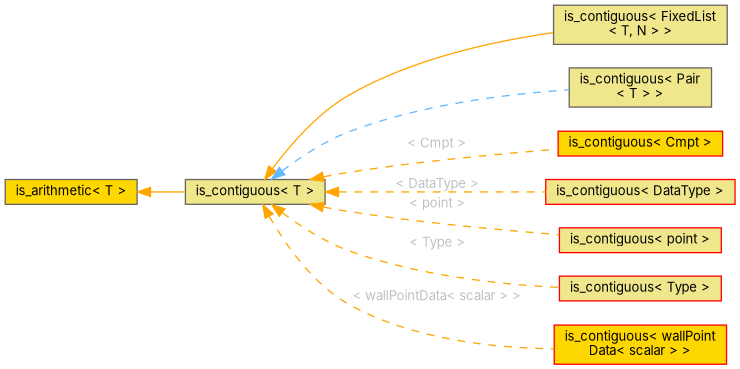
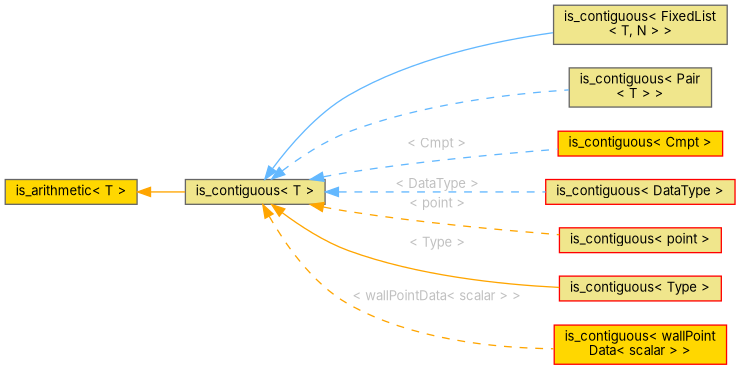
edge "is_contiguous< FixedList < T, N > >" -> "is_contiguous< T >": color orange -> steelblue1
edge "is_contiguous< Cmpt >" -> "is_contiguous< T >": color orange -> steelblue1
edge "is_contiguous< DataType >" -> "is_contiguous< T >": color orange -> steelblue1
edge "is_contiguous< Type >" -> "is_contiguous< T >": style dashed -> solid
